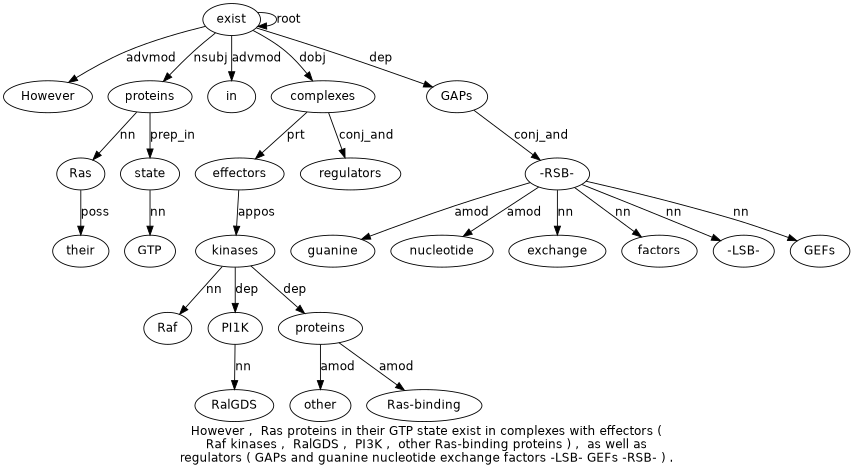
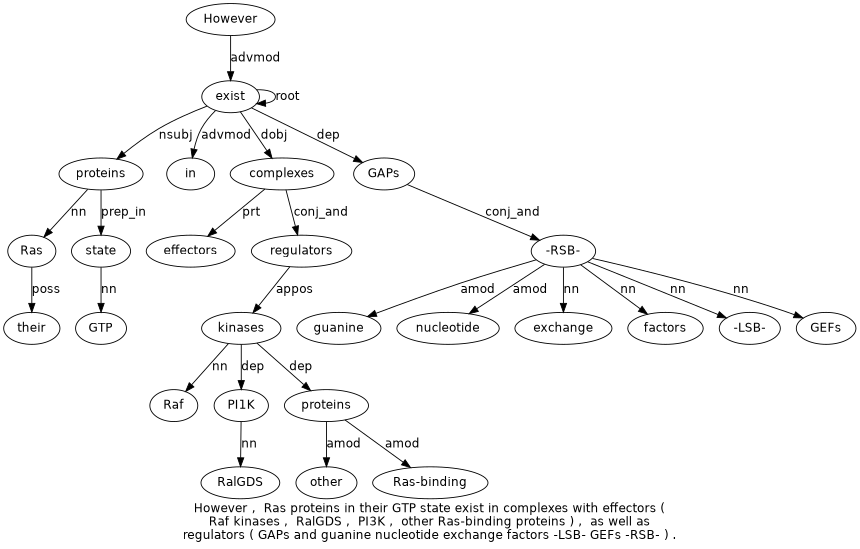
edge "exist" -> "However": reversed
edge "effectors" -> "kinases": now "regulators" -> "kinases"
